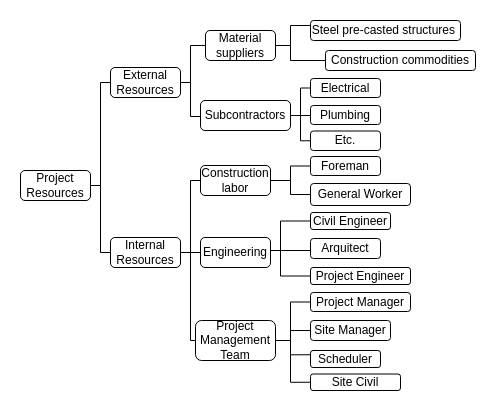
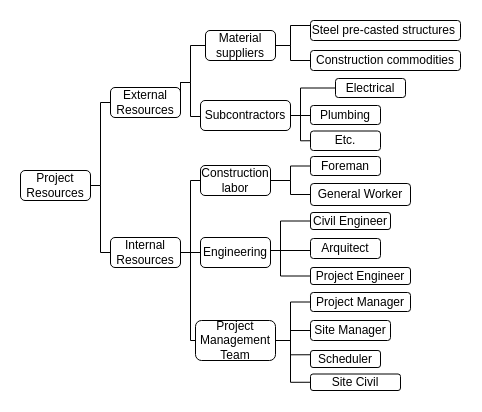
node "Construction commodities": moved (401, 61) -> (386, 61)
node "External Resources": moved (146, 83) -> (146, 103)
node "Electrical": moved (346, 88) -> (371, 88)
